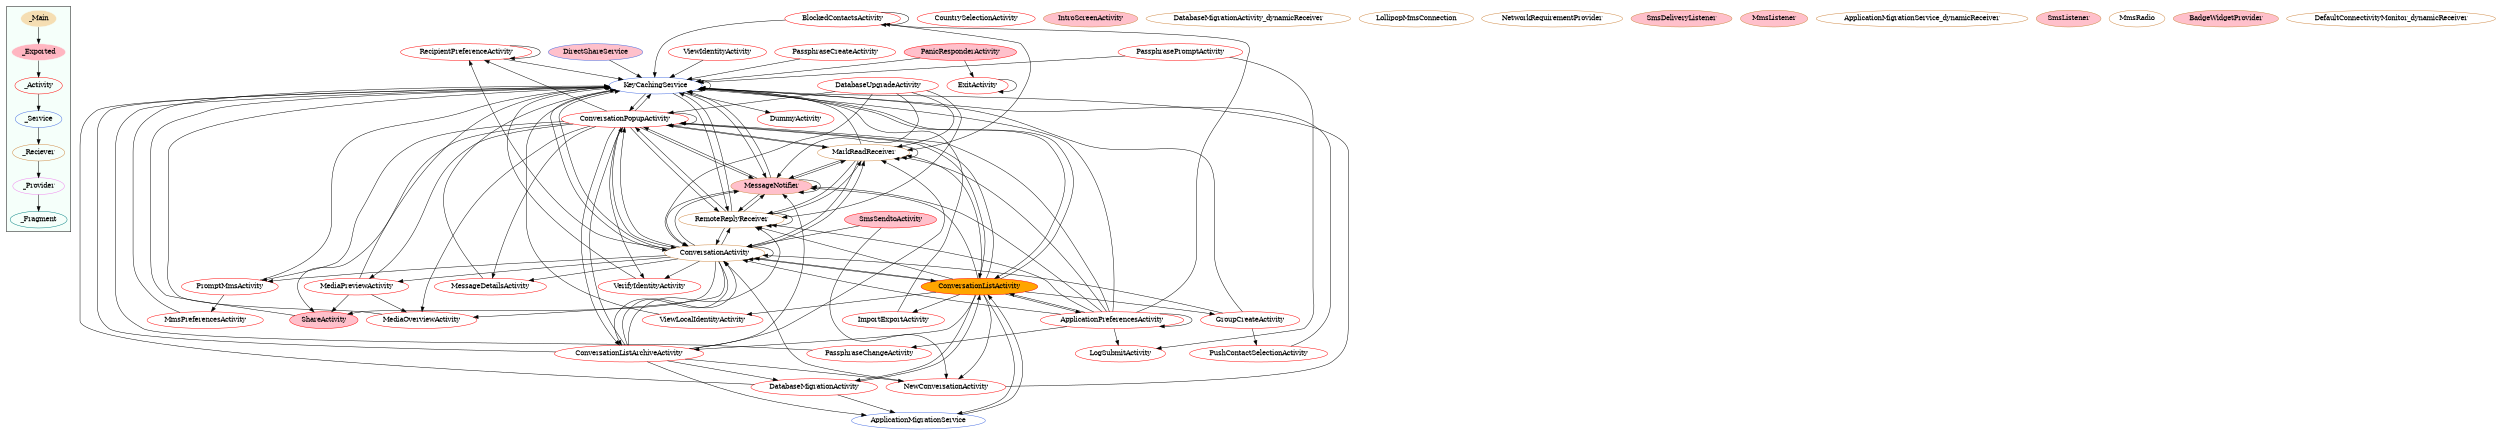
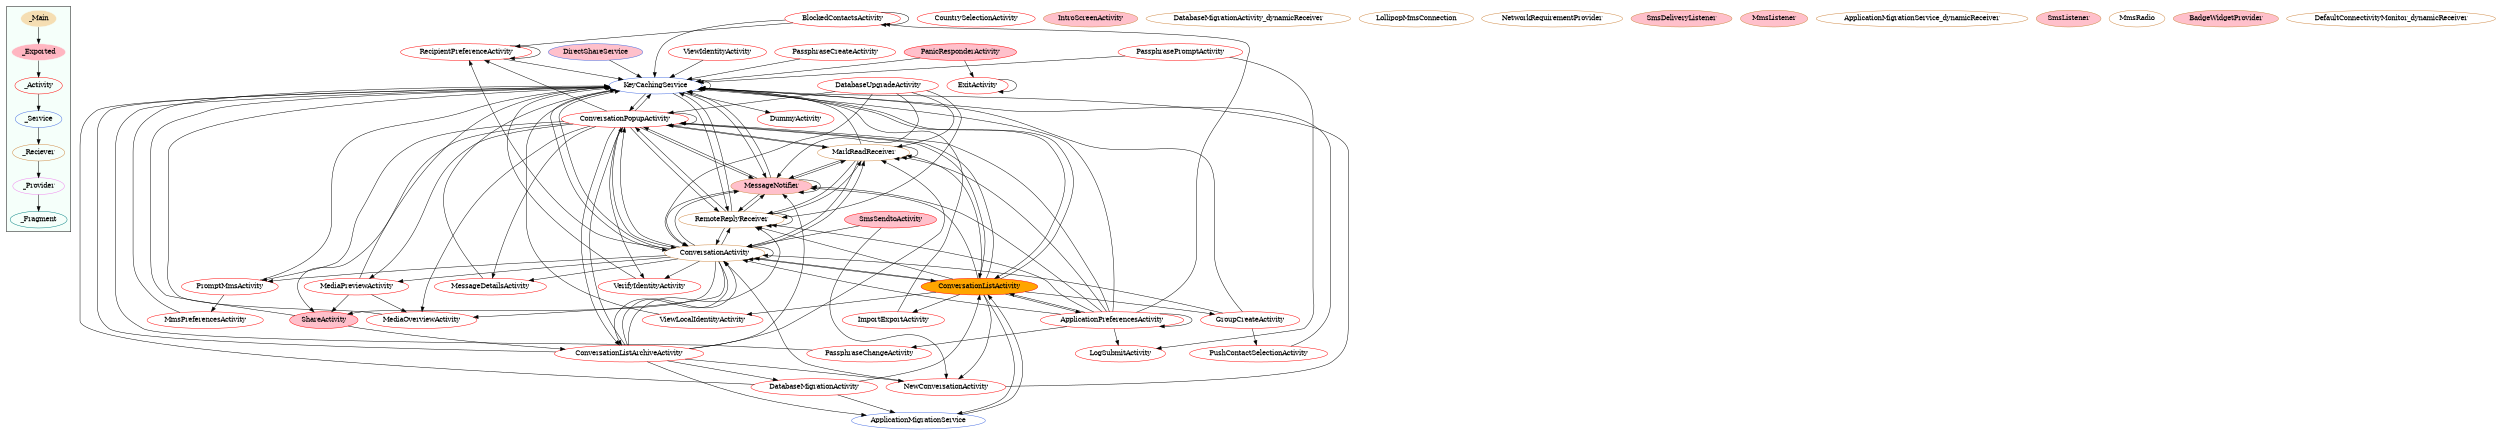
edge "BlockedContactsActivity" -> "MarkReadReceiver": now "BlockedContactsActivity" -> "RecipientPreferenceActivity"
edge "ConversationListActivity" -> "ConversationListArchiveActivity": now "ShareActivity" -> "ConversationListArchiveActivity"
edge "ConversationListActivity" -> "DatabaseMigrationActivity": removed
